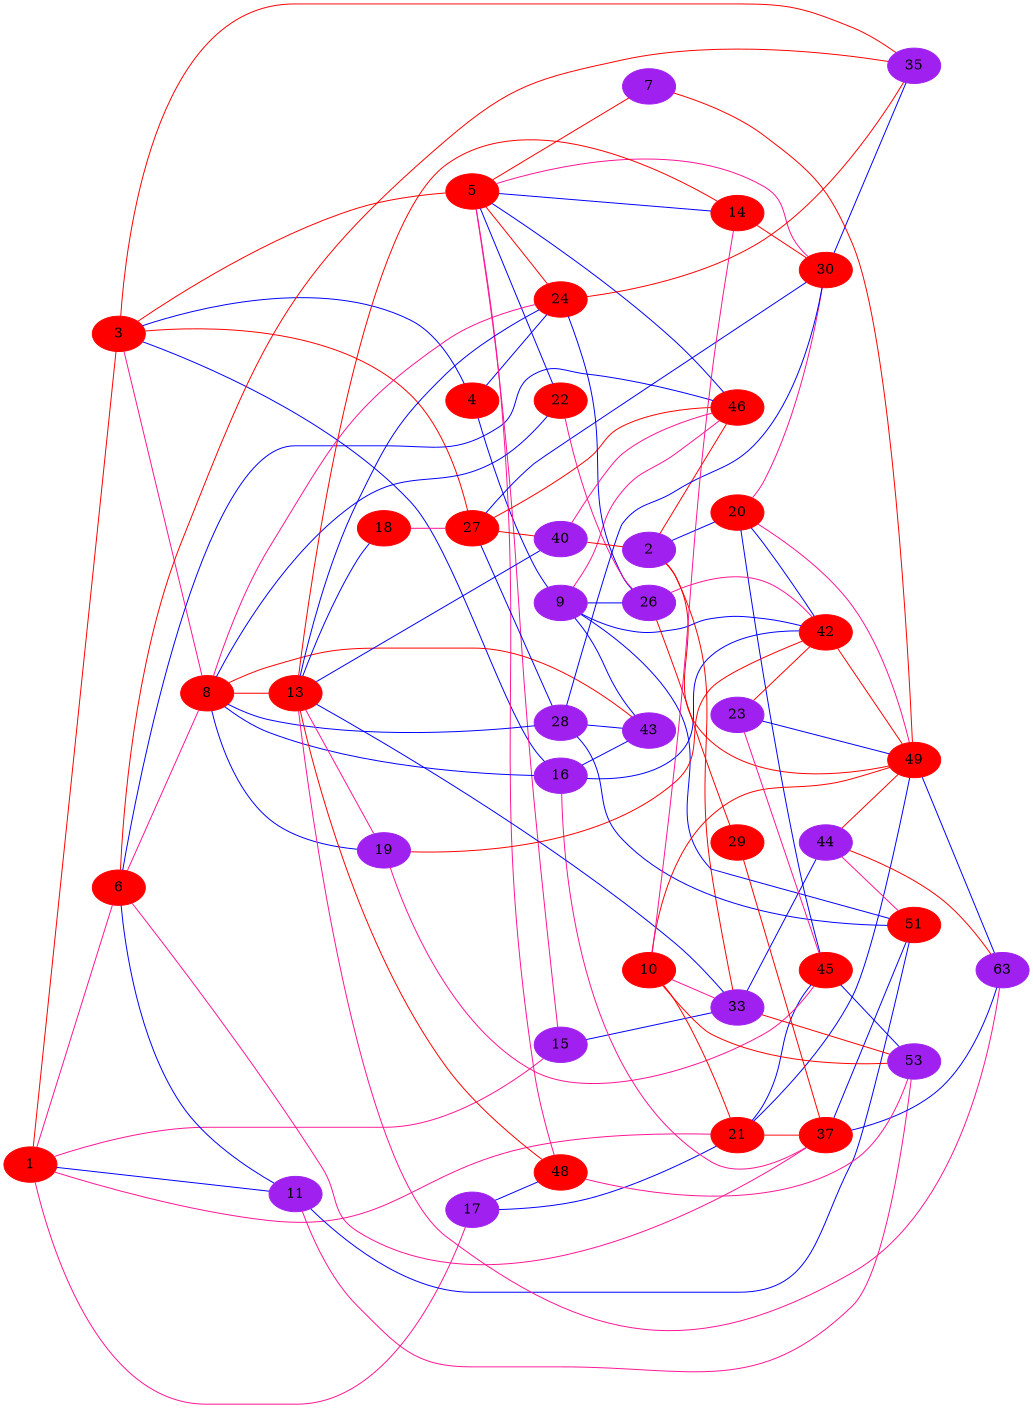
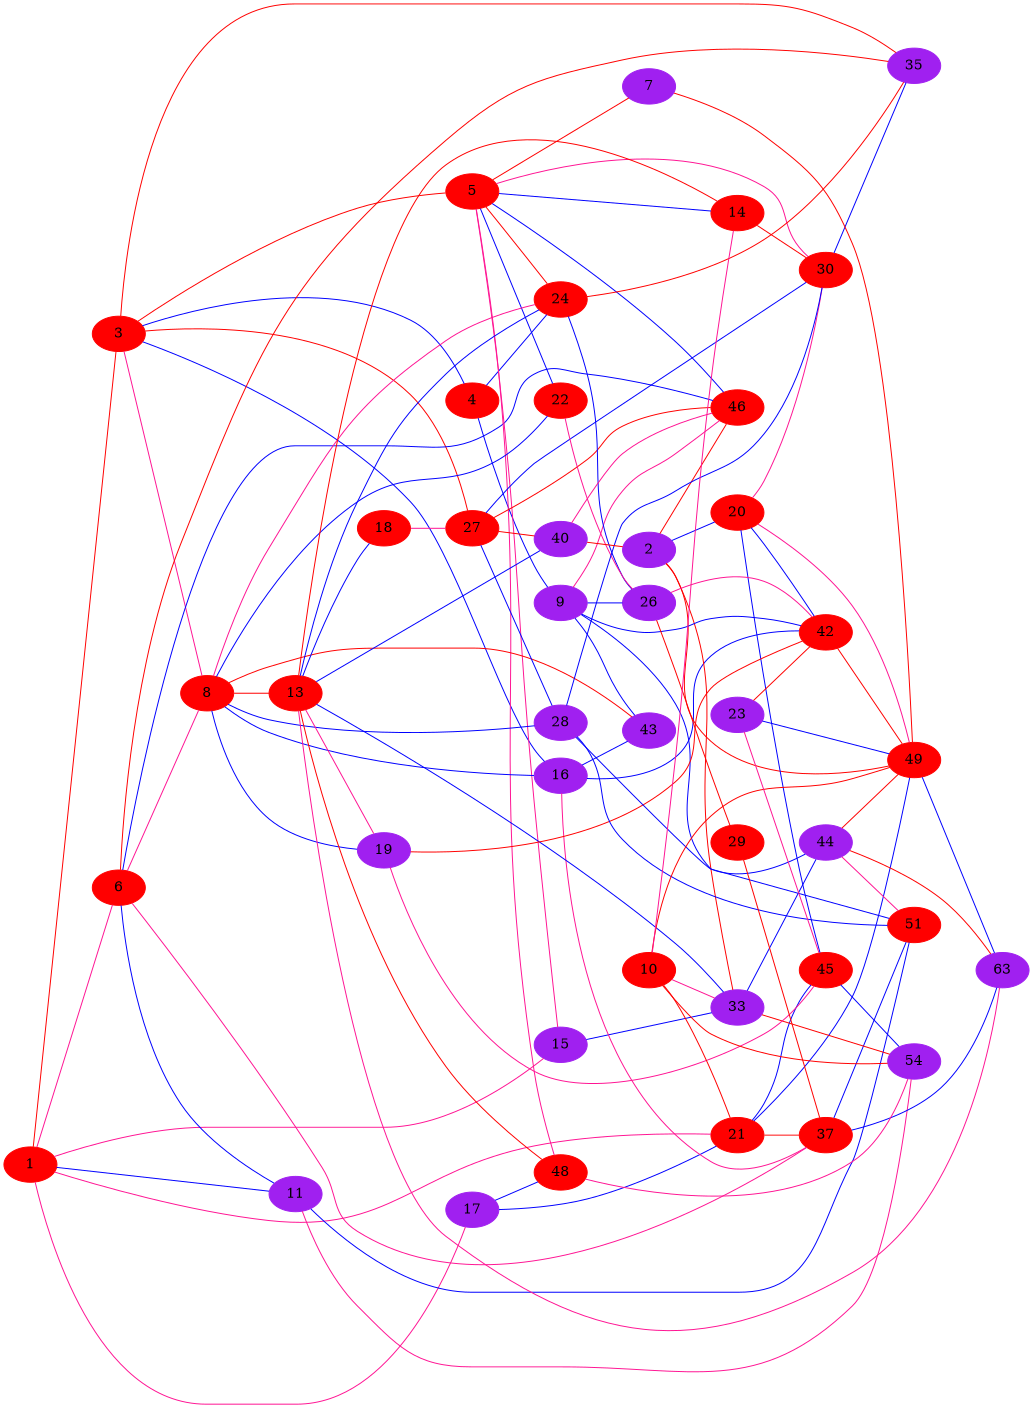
edge "28" -- "43": now "28" -- "44"
node "53": label "53" -> "54"
